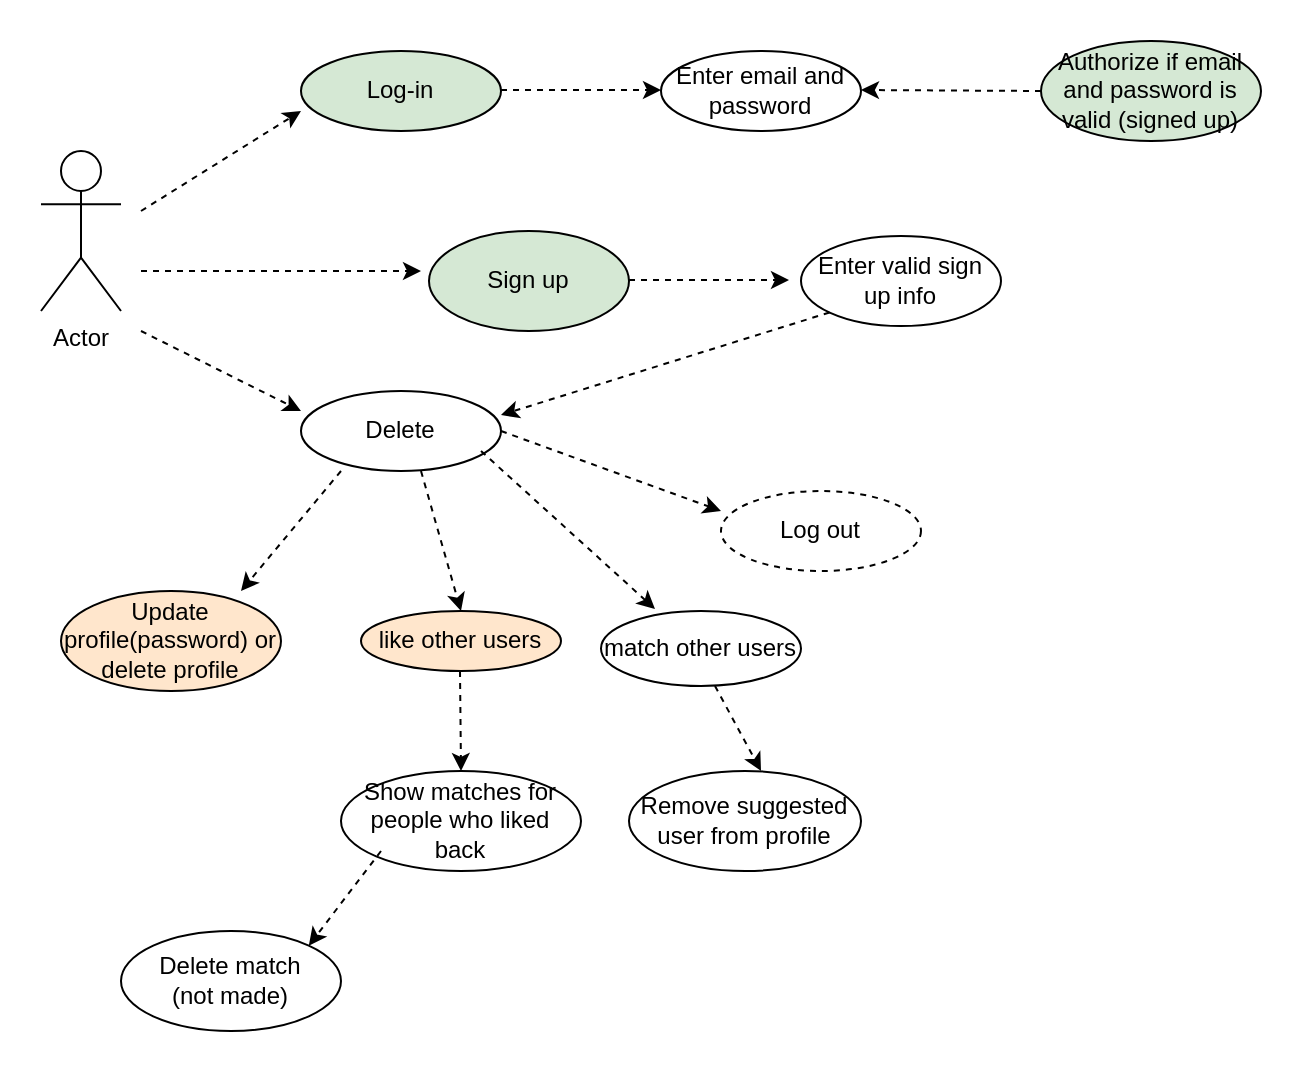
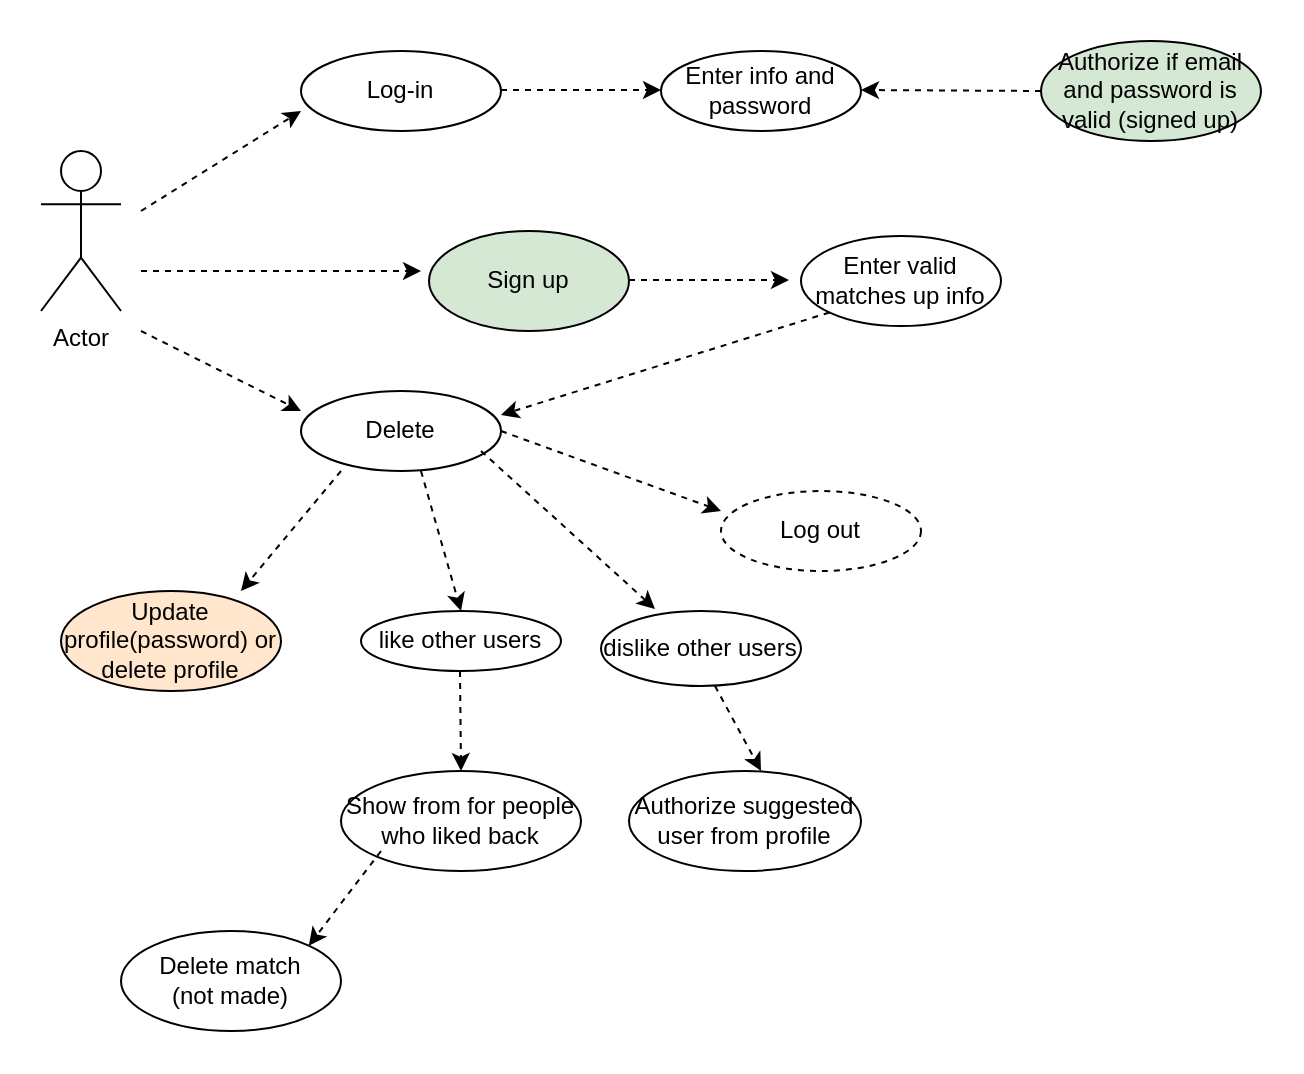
node "Log-in": fillcolor #d5e8d4 -> #ffffff
node "Enter email and password": label "Enter email and password" -> "Enter info and password"
node "Enter valid sign up info": label "Enter valid sign up info" -> "Enter valid matches up info"
node "like other users": fillcolor #ffe6cc -> #ffffff
node "match other users": label "match other users" -> "dislike other users"
node "Show matches for people who liked back": label "Show matches for people who liked back" -> "Show from for people who liked back"
node "Remove suggested user from profile": label "Remove suggested user from profile" -> "Authorize suggested user from profile"
